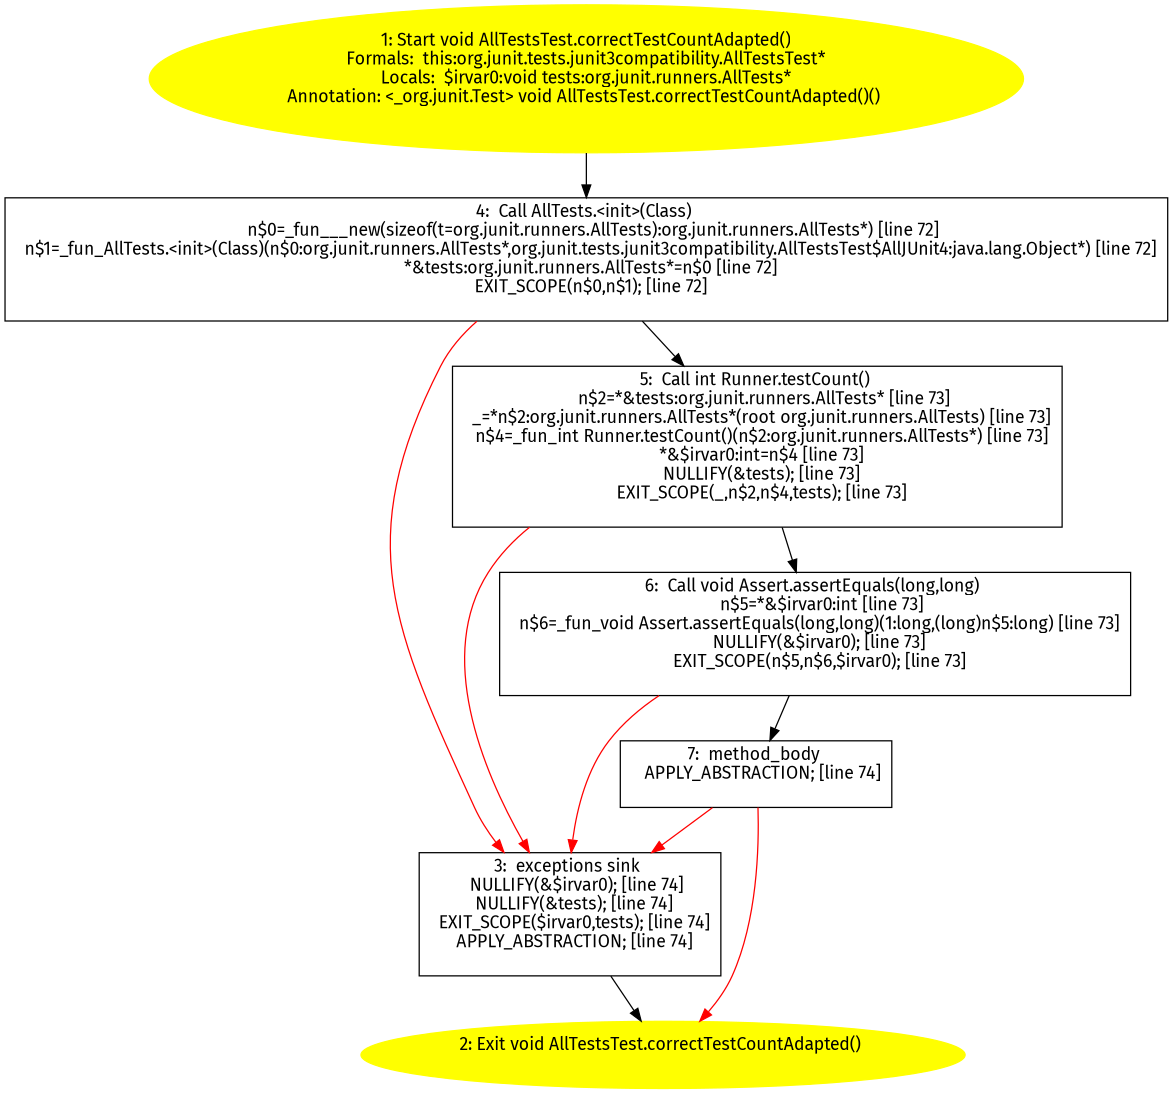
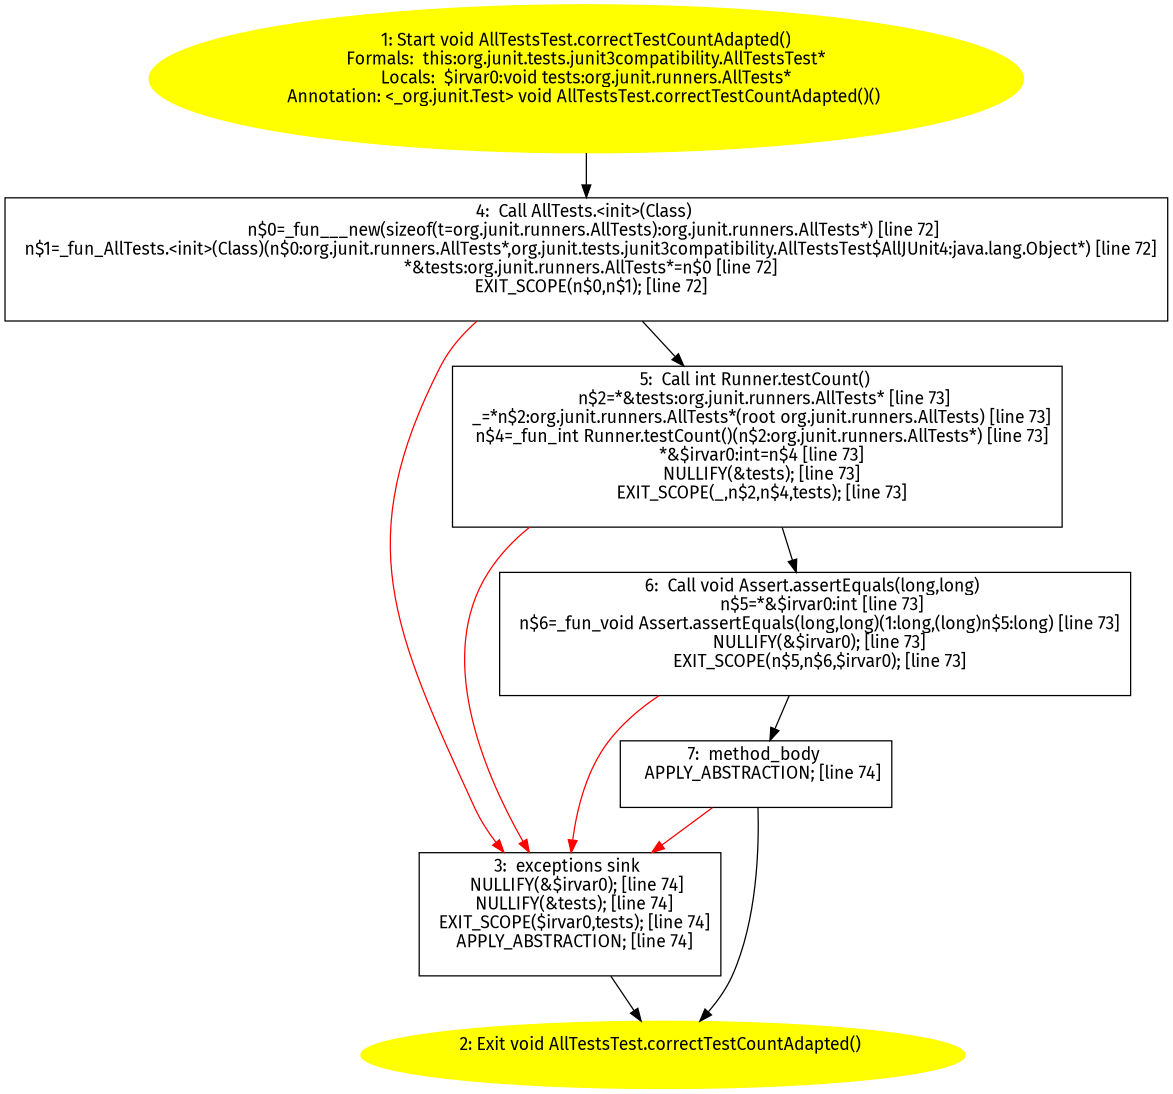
edge "7:  method_body APPLY_ABSTRACTION; [line 74]" -> "2: Exit void AllTestsTest.correctTestCountAdapted()": color red -> black
